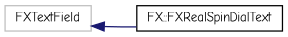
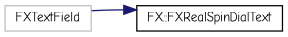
edge "FX::FXRealSpinDialText" -> "FXTextField": reversed
